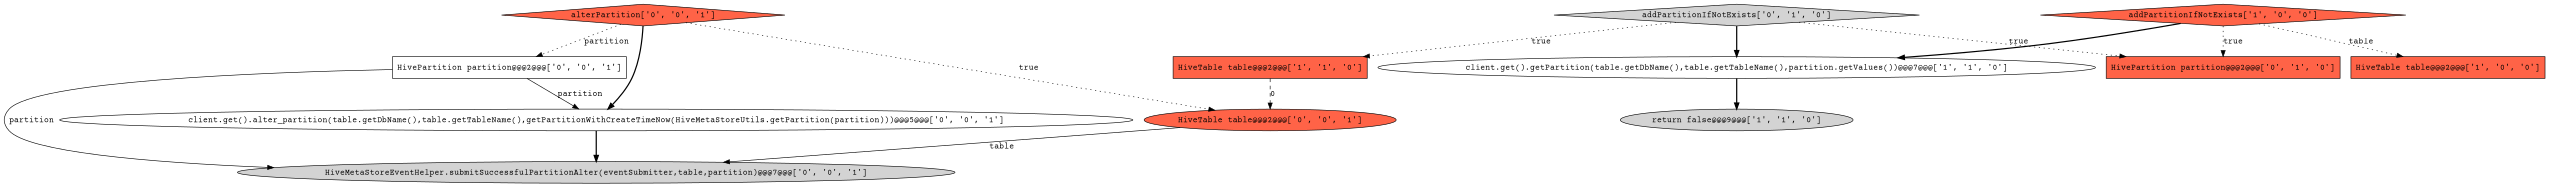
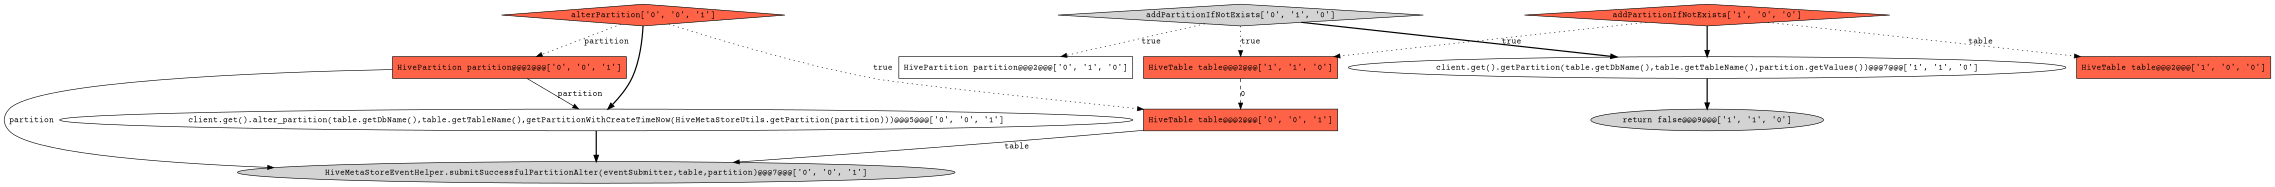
edge "addPartitionIfNotExists['1', '0', '0']" -> "HivePartition partition@@@2@@@['0', '1', '0']": now "addPartitionIfNotExists['1', '0', '0']" -> "HiveTable table@@@2@@@['1', '1', '0']"
node "HivePartition partition@@@2@@@['0', '0', '1']": fillcolor white -> tomato
node "HivePartition partition@@@2@@@['0', '1', '0']": fillcolor tomato -> white
node "HiveTable table@@@2@@@['0', '0', '1']": shape ellipse -> box
